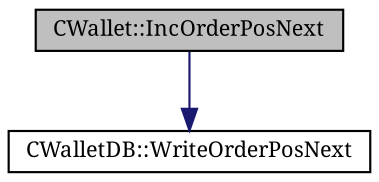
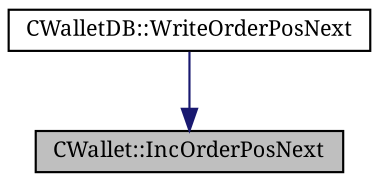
edge "CWallet::IncOrderPosNext" -> "CWalletDB::WriteOrderPosNext": reversed
